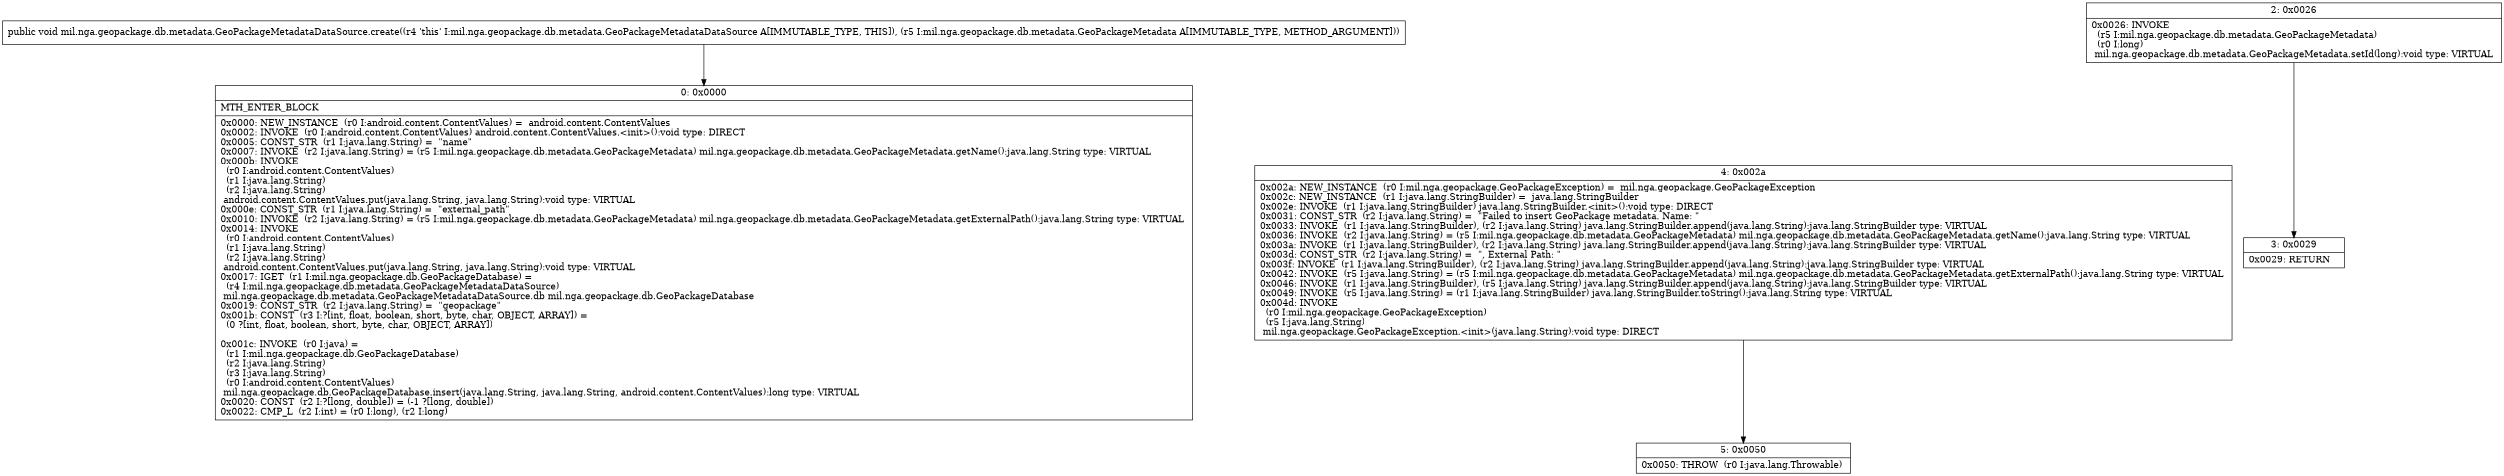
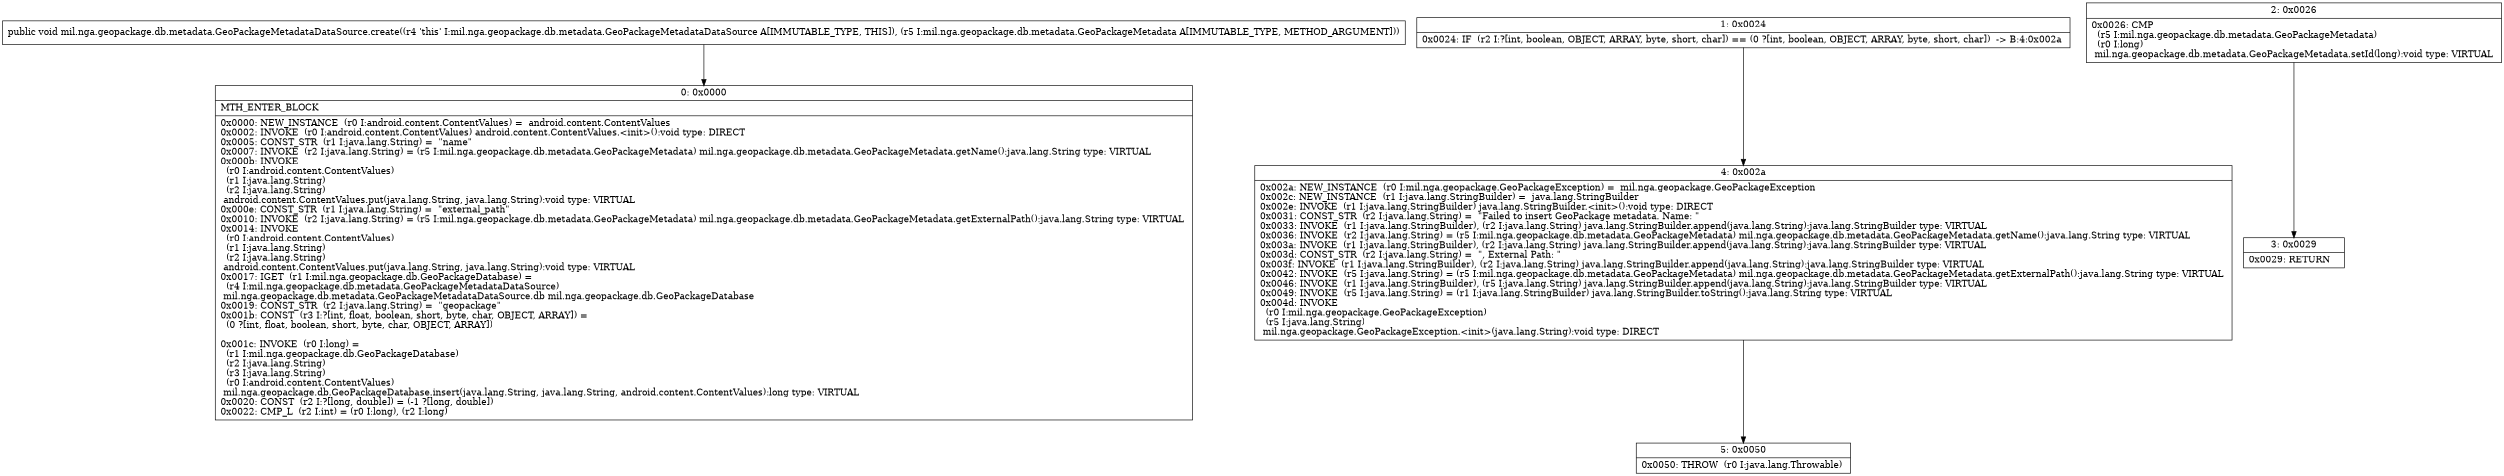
node "2: 0x0026": text "0x0026: INVOKE" -> "0x0026: CMP"
node "1: 0x0024": added
node "0: 0x0000": text "0x001c: INVOKE  (r0 I:java) =" -> "0x001c: INVOKE  (r0 I:long) ="
